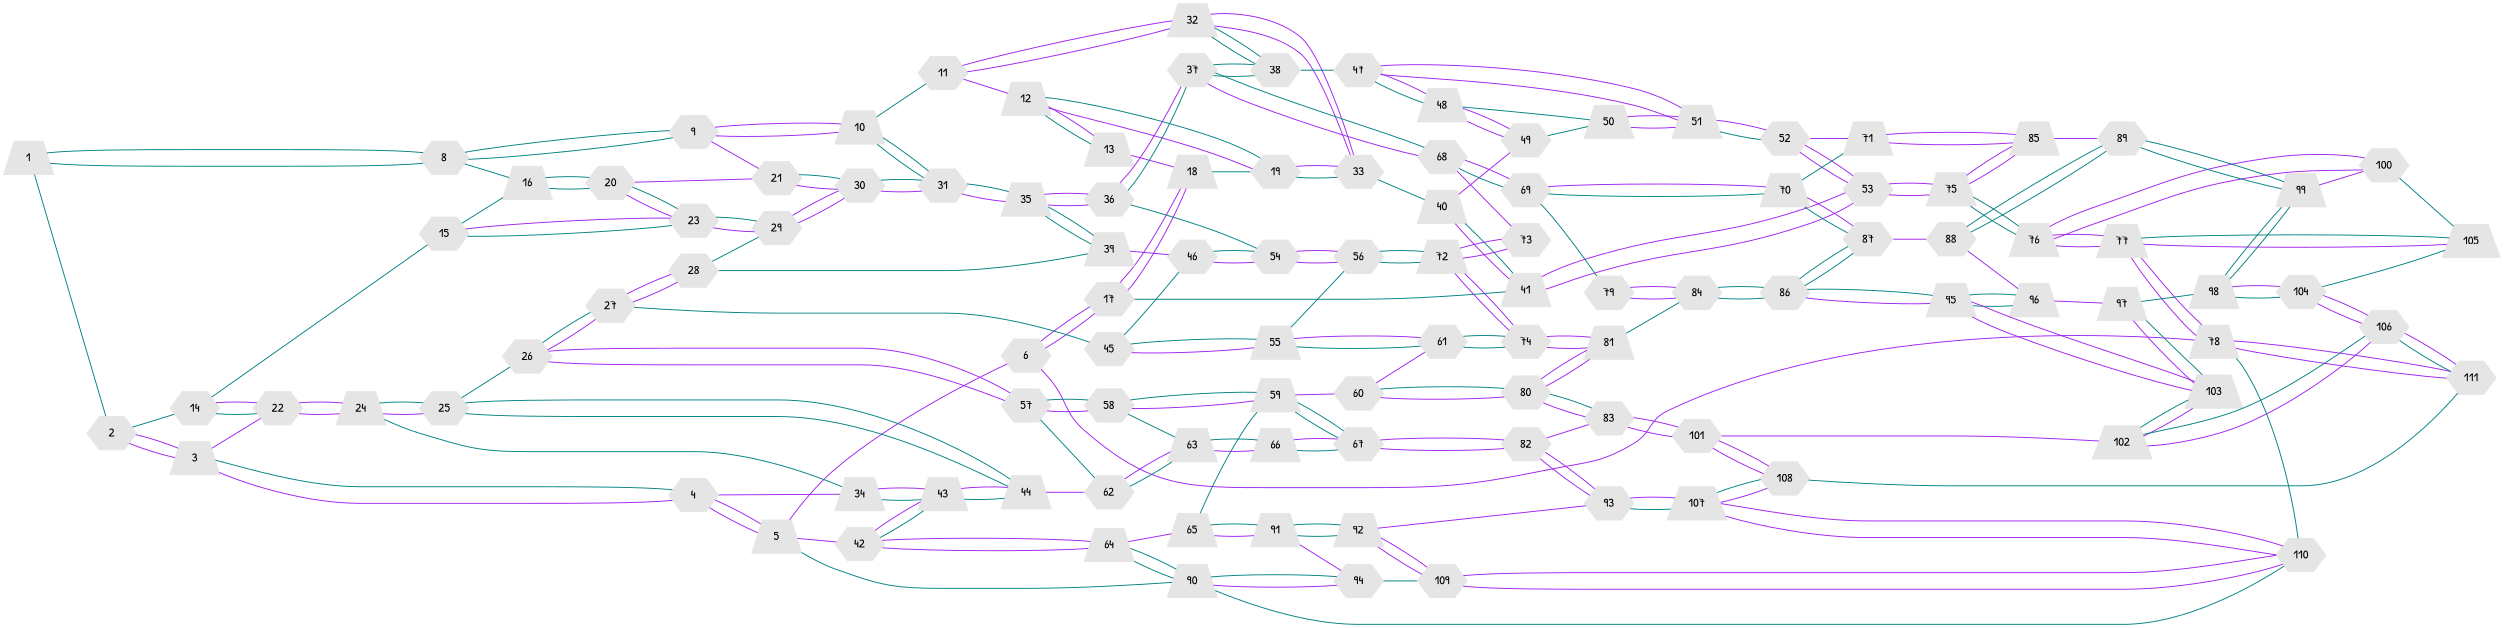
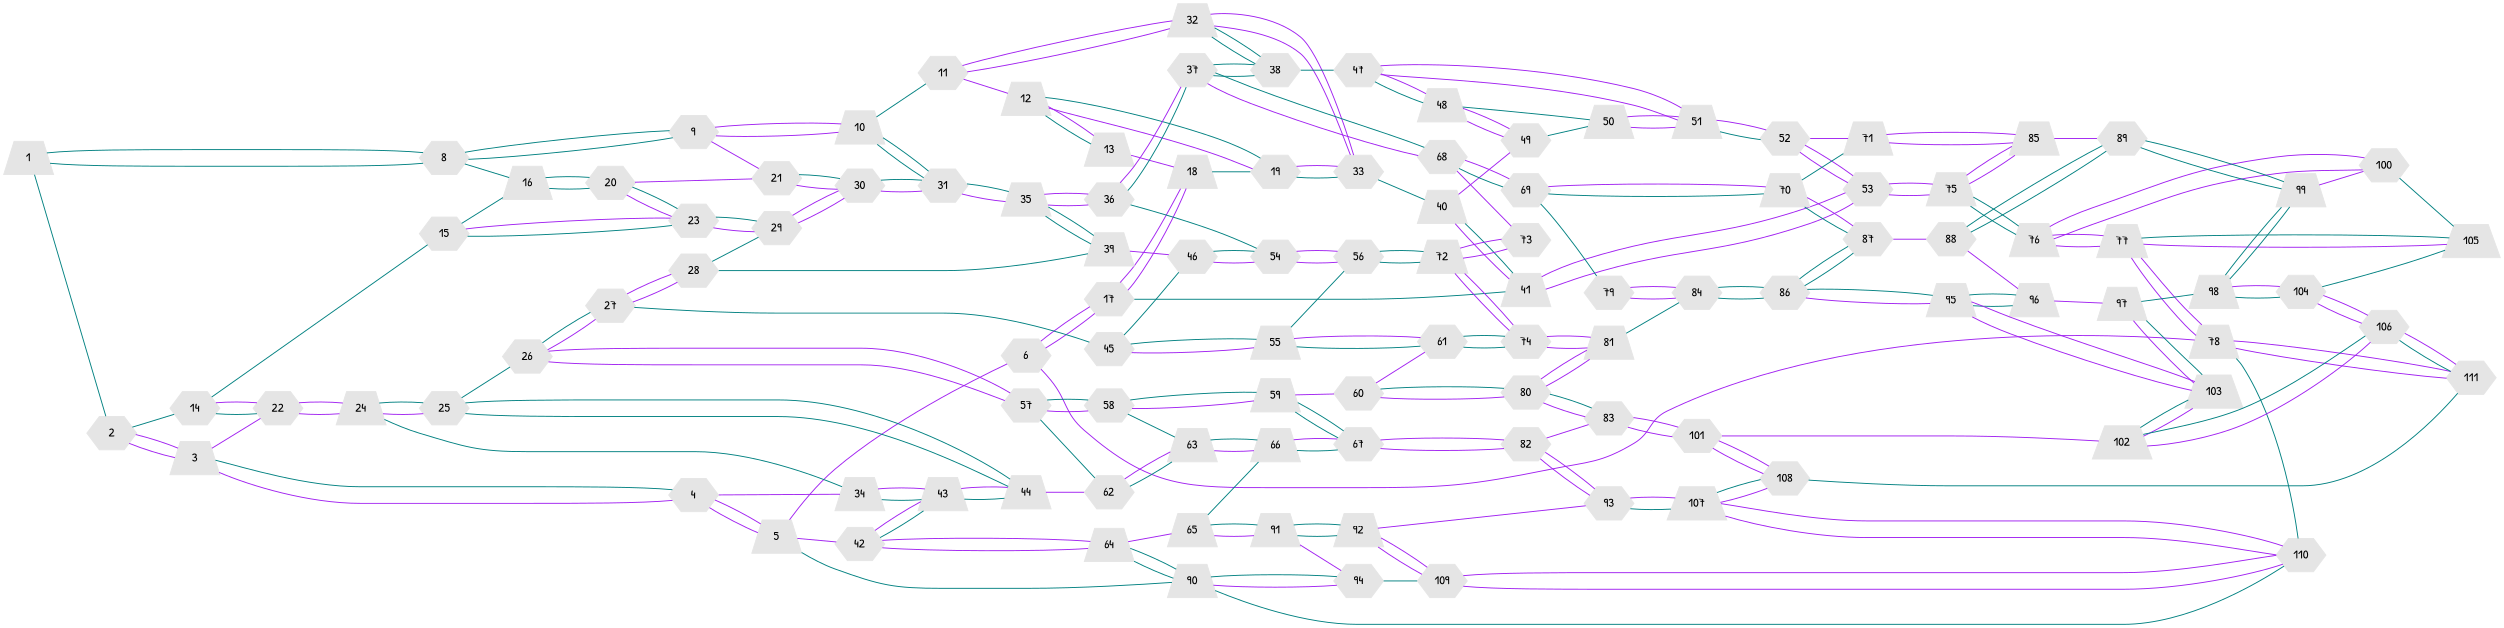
edge "59" -- "65": now "66" -- "65"
